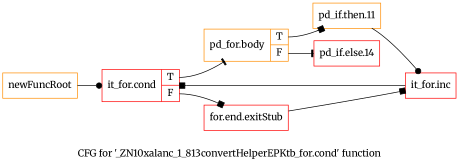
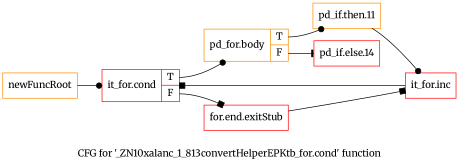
edge "pd_for.body" -> "pd_if.then.11": arrowhead box -> dot
edge "it_for.cond" -> "pd_for.body": arrowhead tee -> dot
